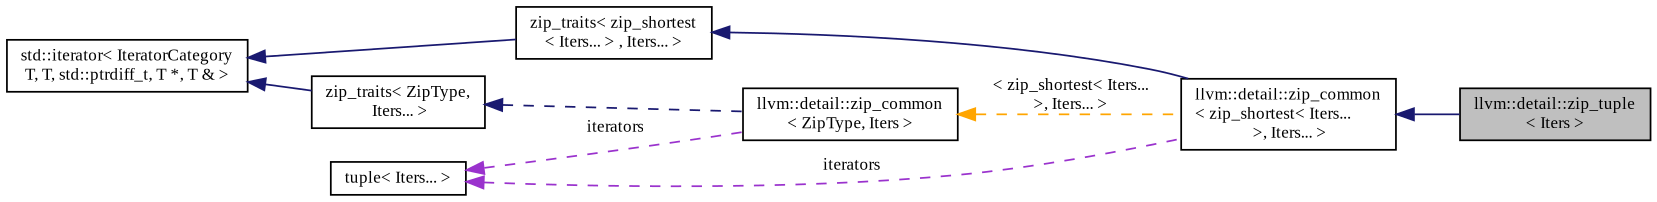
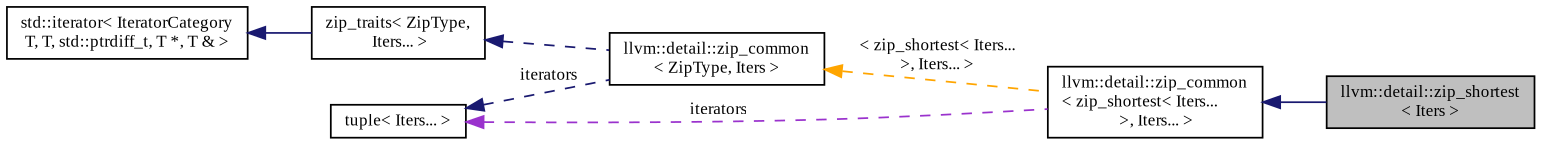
node "zip_traits< zip_shortest < Iters... > , Iters... >": removed
node "llvm::detail::zip_tuple < Iters >": label "llvm::detail::zip_tuple < Iters >" -> "llvm::detail::zip_shortest < Iters >"
edge "llvm::detail::zip_common < ZipType, Iters >" -> "tuple< Iters... >": color darkorchid3 -> midnightblue
